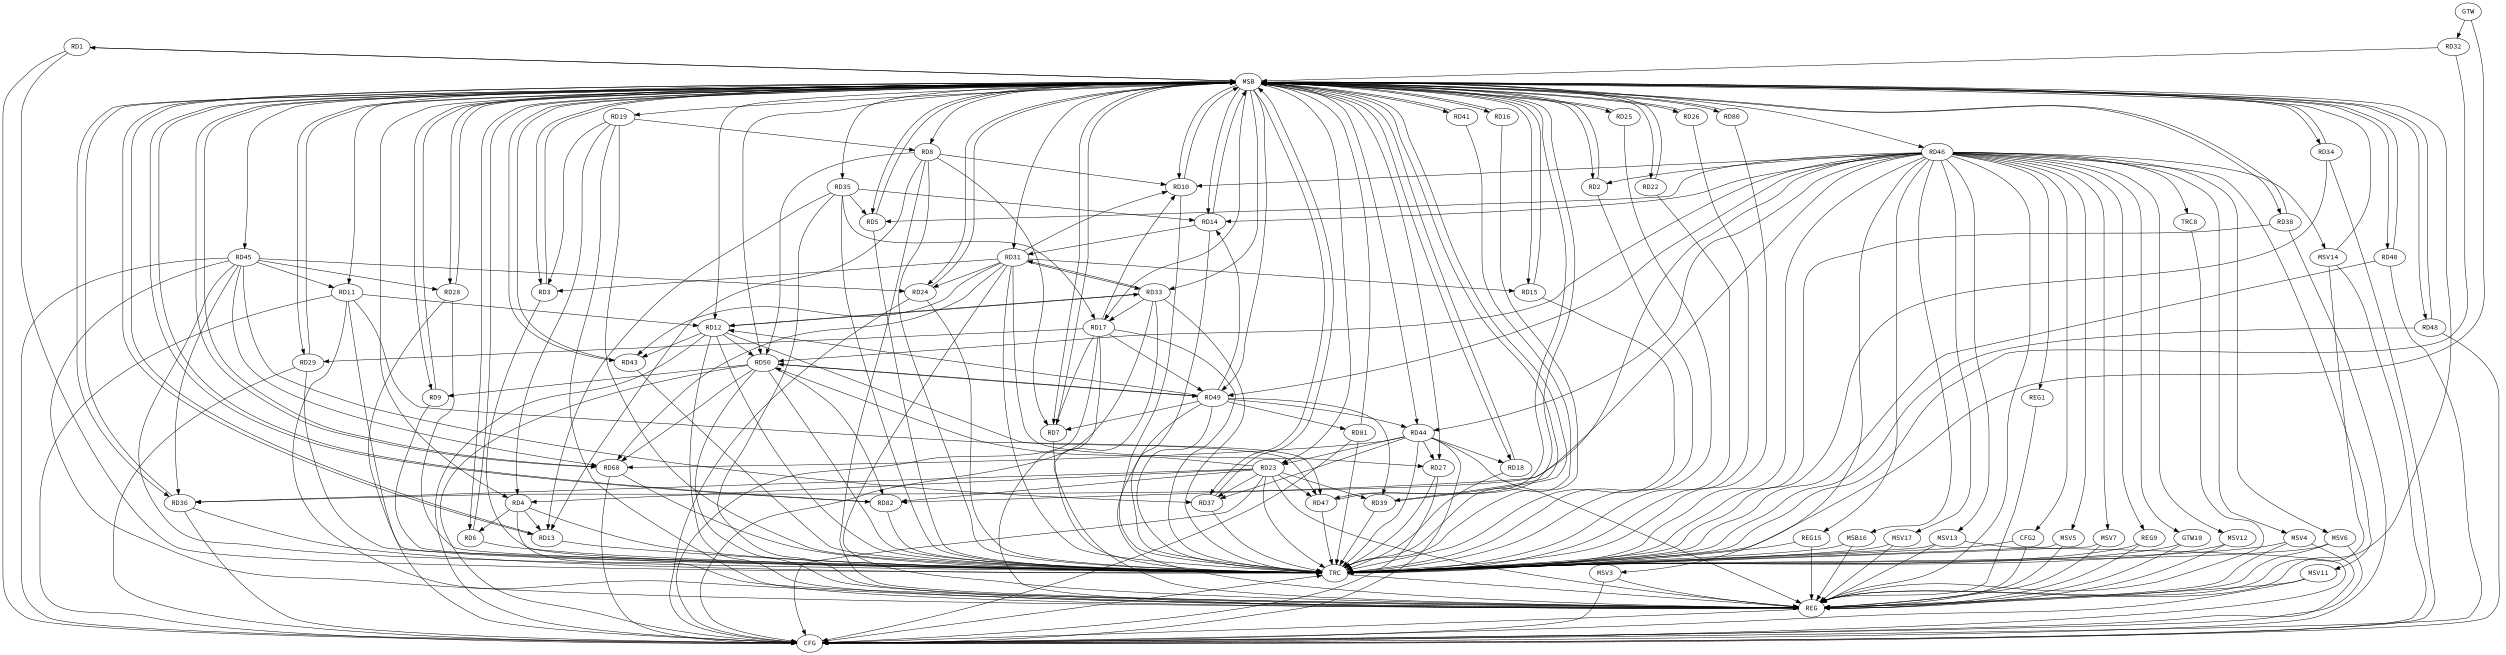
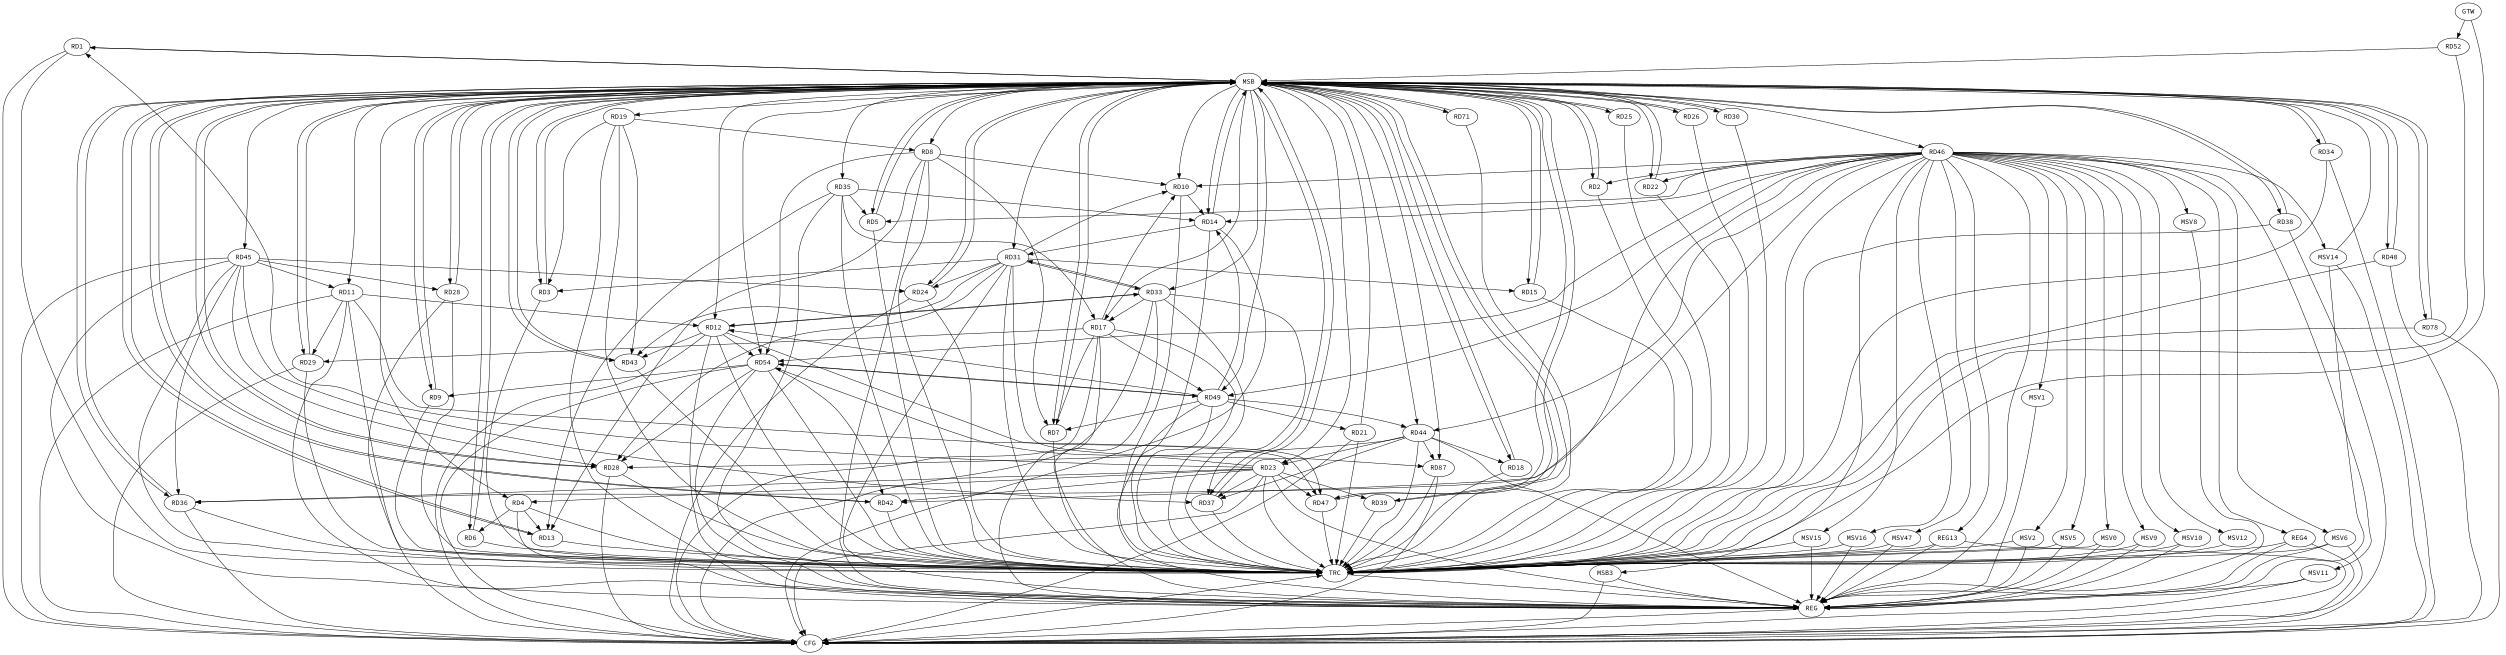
node "RD32": label "RD32" -> "RD52"
edge "MSB" -> "REG": removed
node "RD41": label "RD41" -> "RD71"
node "RD16": removed
node "RD80": label "RD80" -> "RD30"
edge "RD10" -> "MSB": now "RD10" -> "RD14"
edge "RD46" -> "RD22": added
node "TRC8": label "TRC8" -> "MSV8"
edge "RD19" -> "RD4": now "RD19" -> "RD43"
edge "RD11" -> "RD29": added
node "RD48": label "RD48" -> "RD78"
node "RD50": label "RD50" -> "RD54"
edge "RD33" -> "RD37": added
node "REG1": label "REG1" -> "MSV1"
edge "RD49" -> "RD39": removed
edge "RD23" -> "RD1": added
node "RD81": label "RD81" -> "RD21"
node "RD60": label "RD60" -> "RD20"
node "RD27": label "RD27" -> "RD87"
node "RD82": label "RD82" -> "RD42"
node "REG15": label "REG15" -> "MSV15"
node "MSB16": label "MSB16" -> "MSV16"
node "MSV17": label "MSV17" -> "MSV47"
node "MSV13": label "MSV13" -> "REG13"
node "CFG2": label "CFG2" -> "MSV2"
node "MSV7": label "MSV7" -> "MSV0"
node "REG9": label "REG9" -> "MSV9"
node "GTW10": label "GTW10" -> "MSV10"
node "MSV4": label "MSV4" -> "REG4"
node "MSV3": label "MSV3" -> "MSB3"
edge "MSV12" -> "REG": removed
edge "RD44" -> "CFG": now "RD14" -> "CFG"
